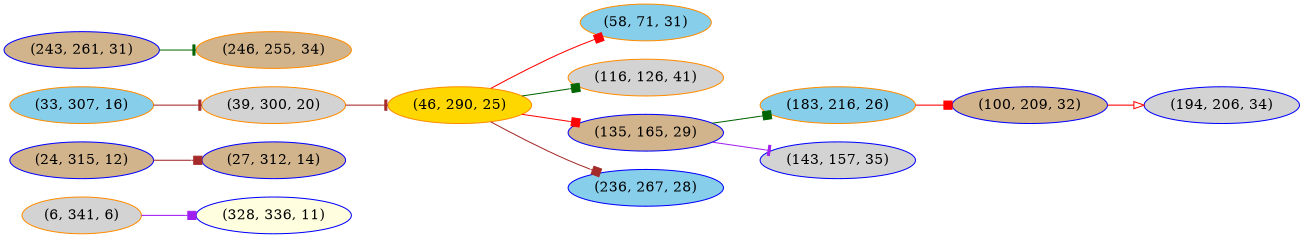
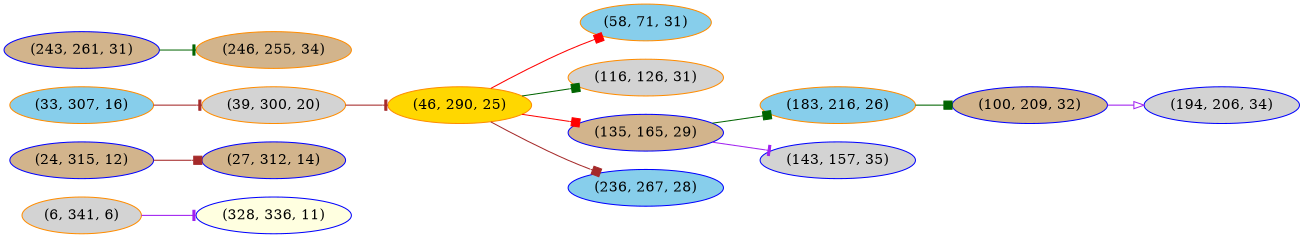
node "(116, 126, 41)": label "(116, 126, 41)" -> "(116, 126, 31)"
edge "(183, 216, 26)" -> "(100, 209, 32)": color red -> darkgreen
edge "(100, 209, 32)" -> "(194, 206, 34)": color red -> purple
edge "(6, 341, 6)" -> "(328, 336, 11)": arrowhead box -> tee
